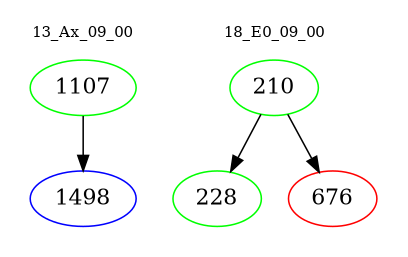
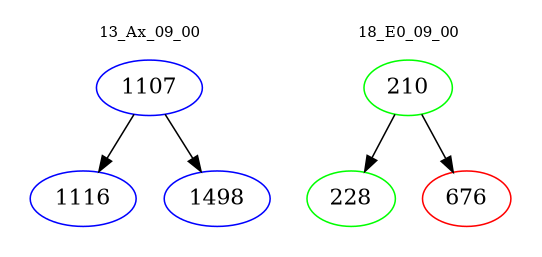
node "1107": color green -> blue
node "1116": added
